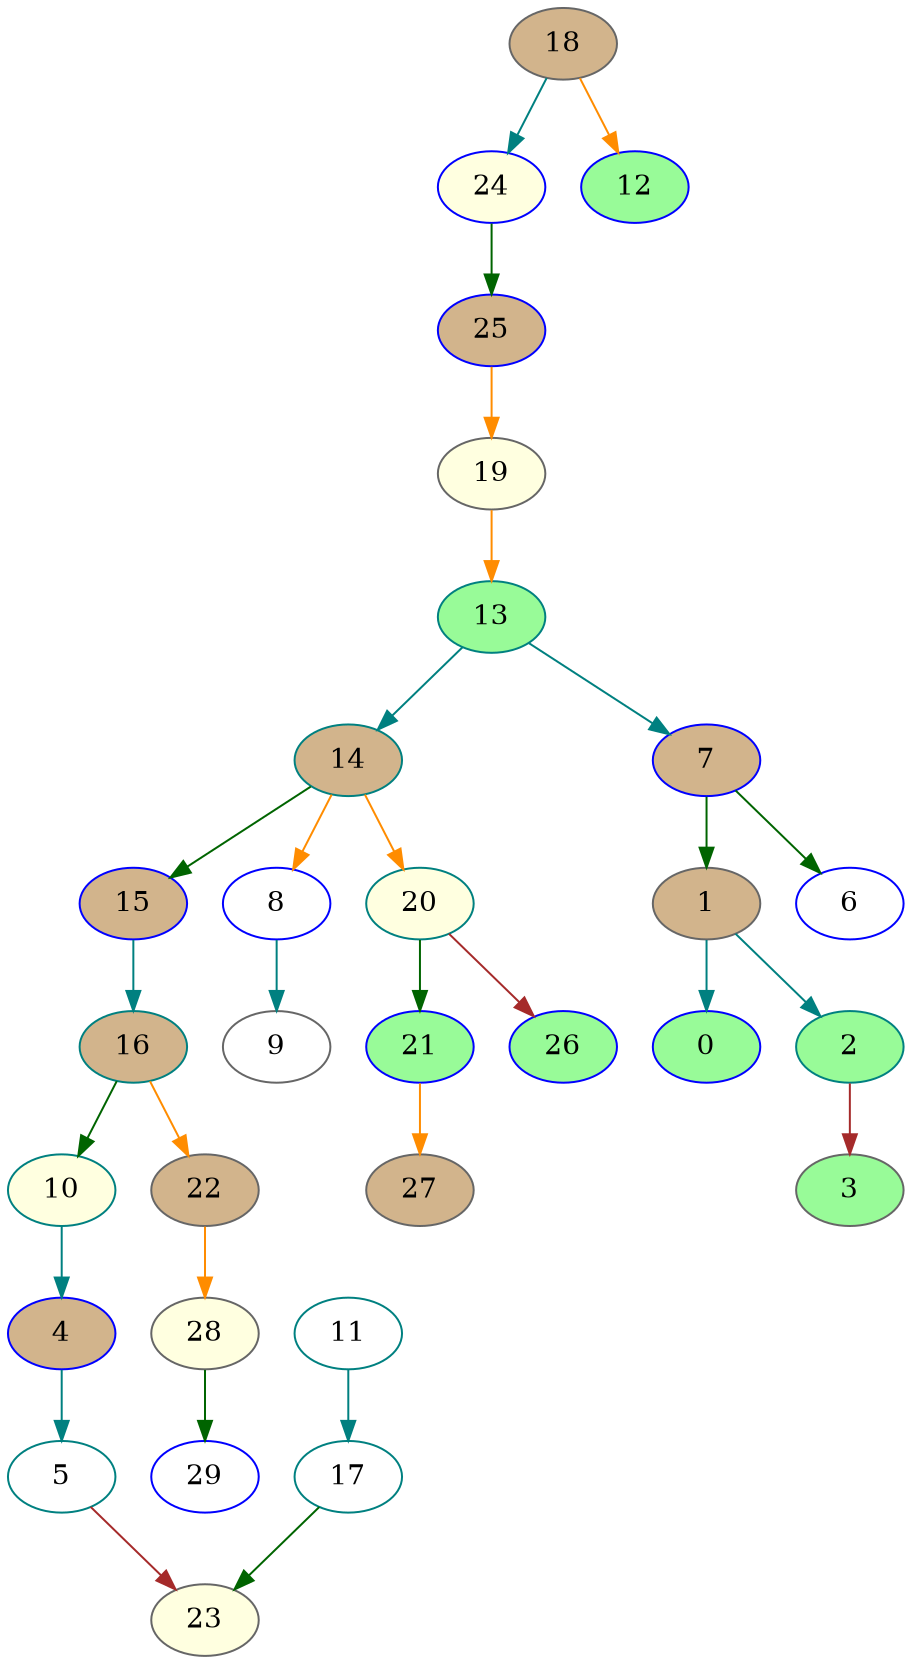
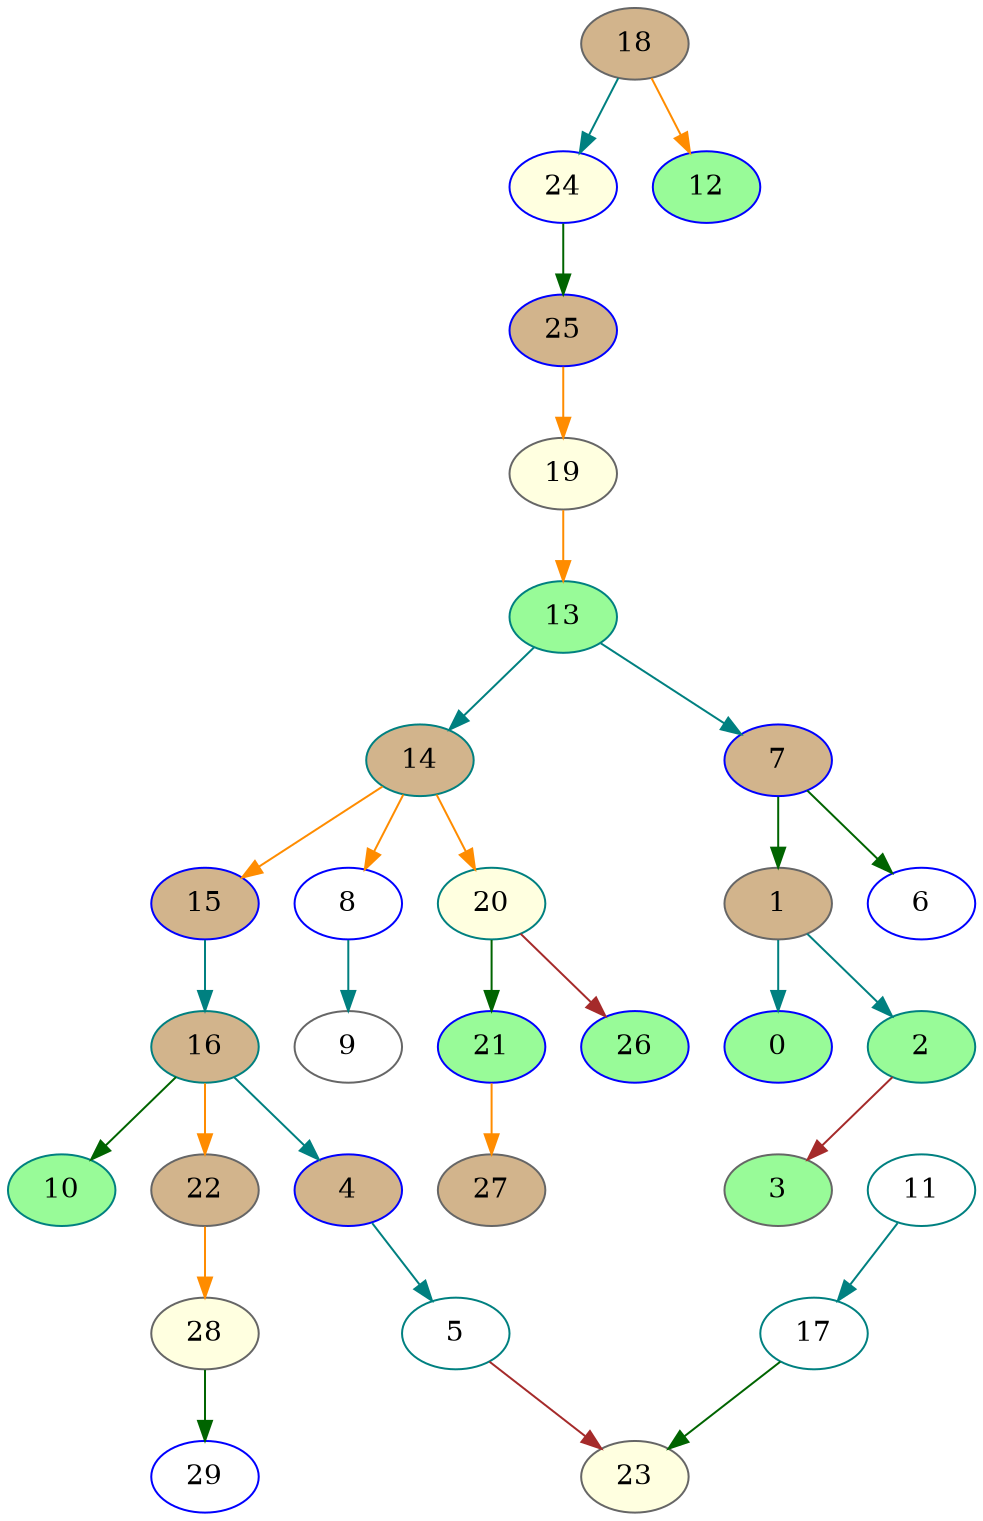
edge "14" -> "15": color darkgreen -> darkorange
node "10": fillcolor lightyellow -> palegreen
edge "10" -> "4": now "16" -> "4"
